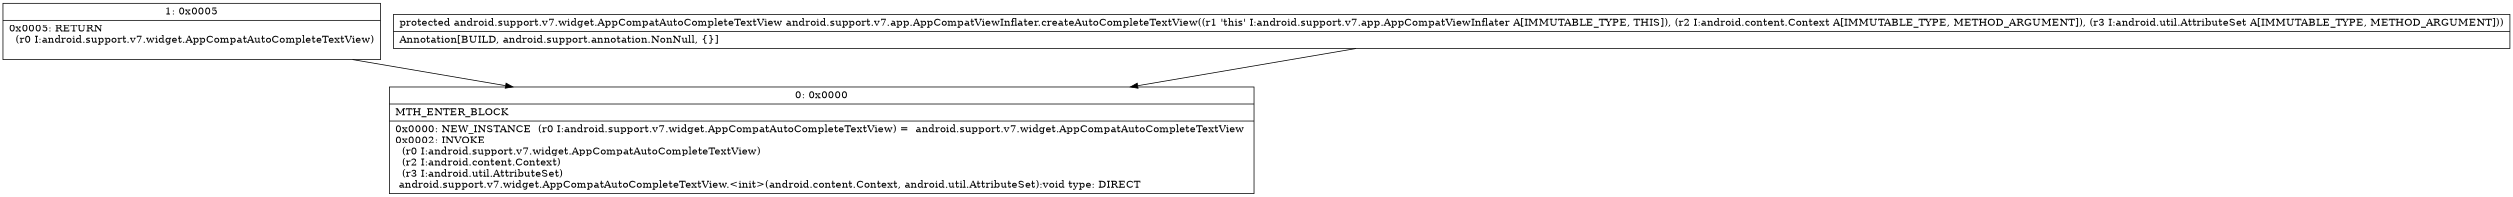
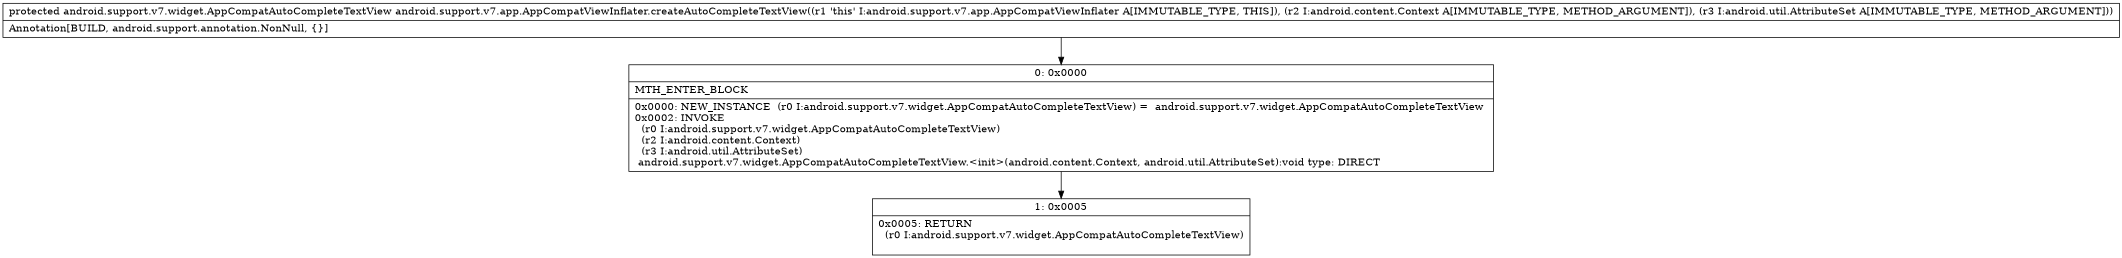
edge "1: 0x0005" -> "0: 0x0000": reversed
